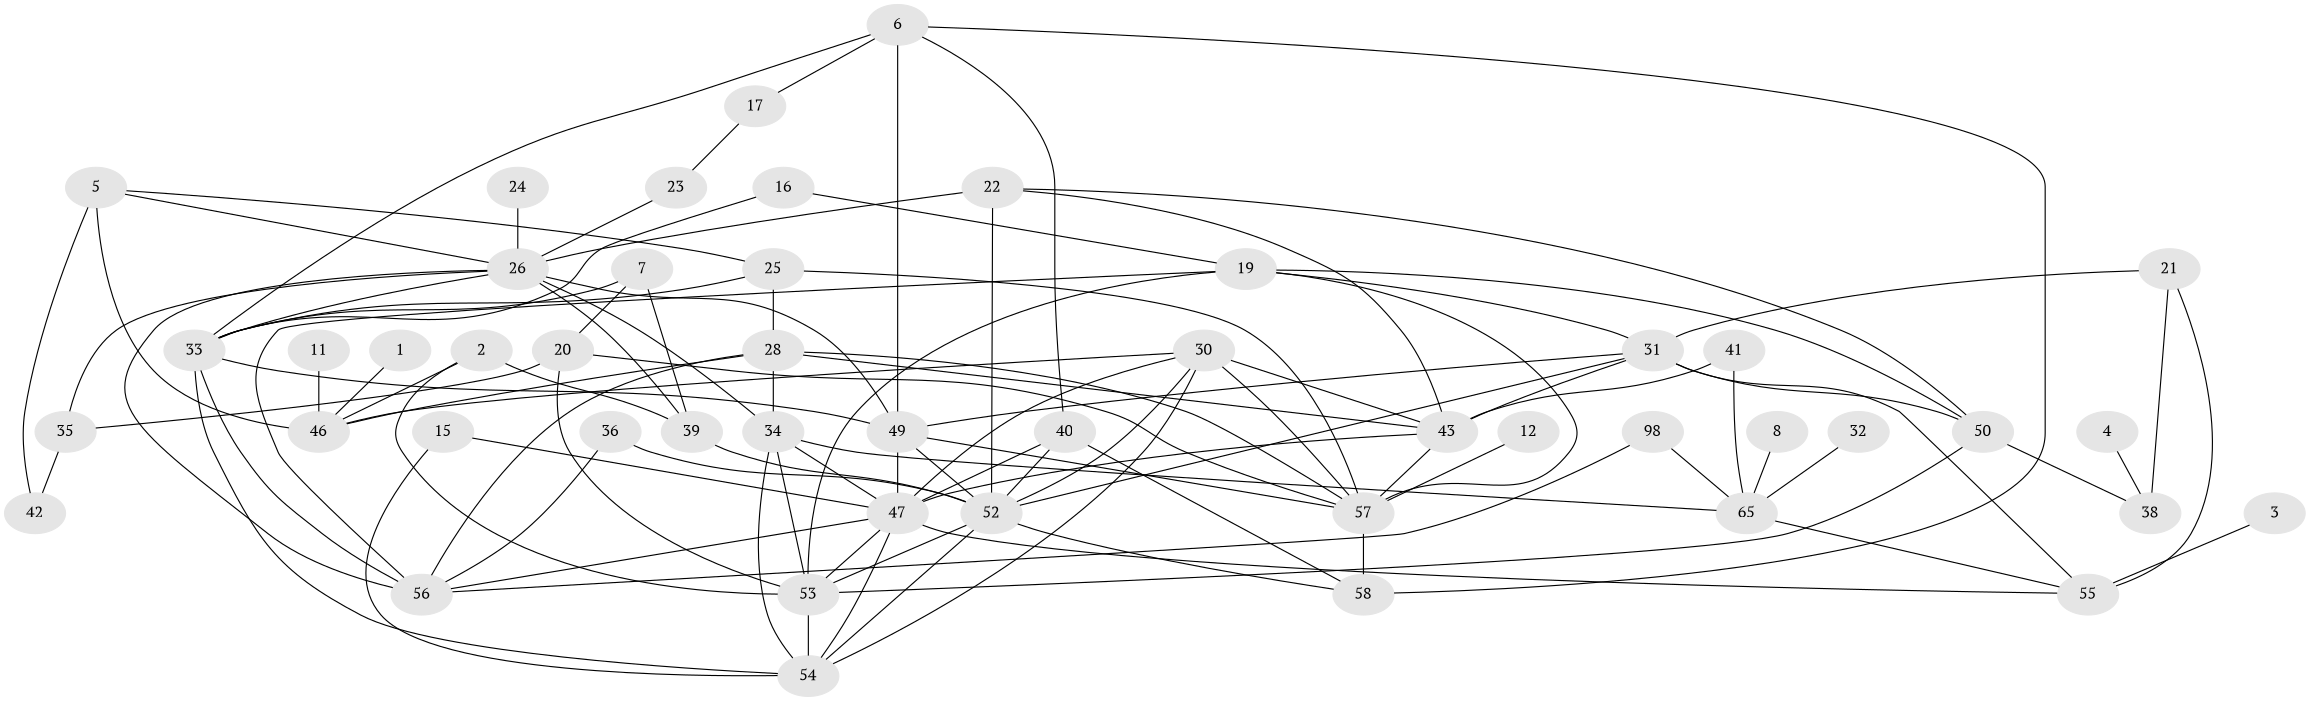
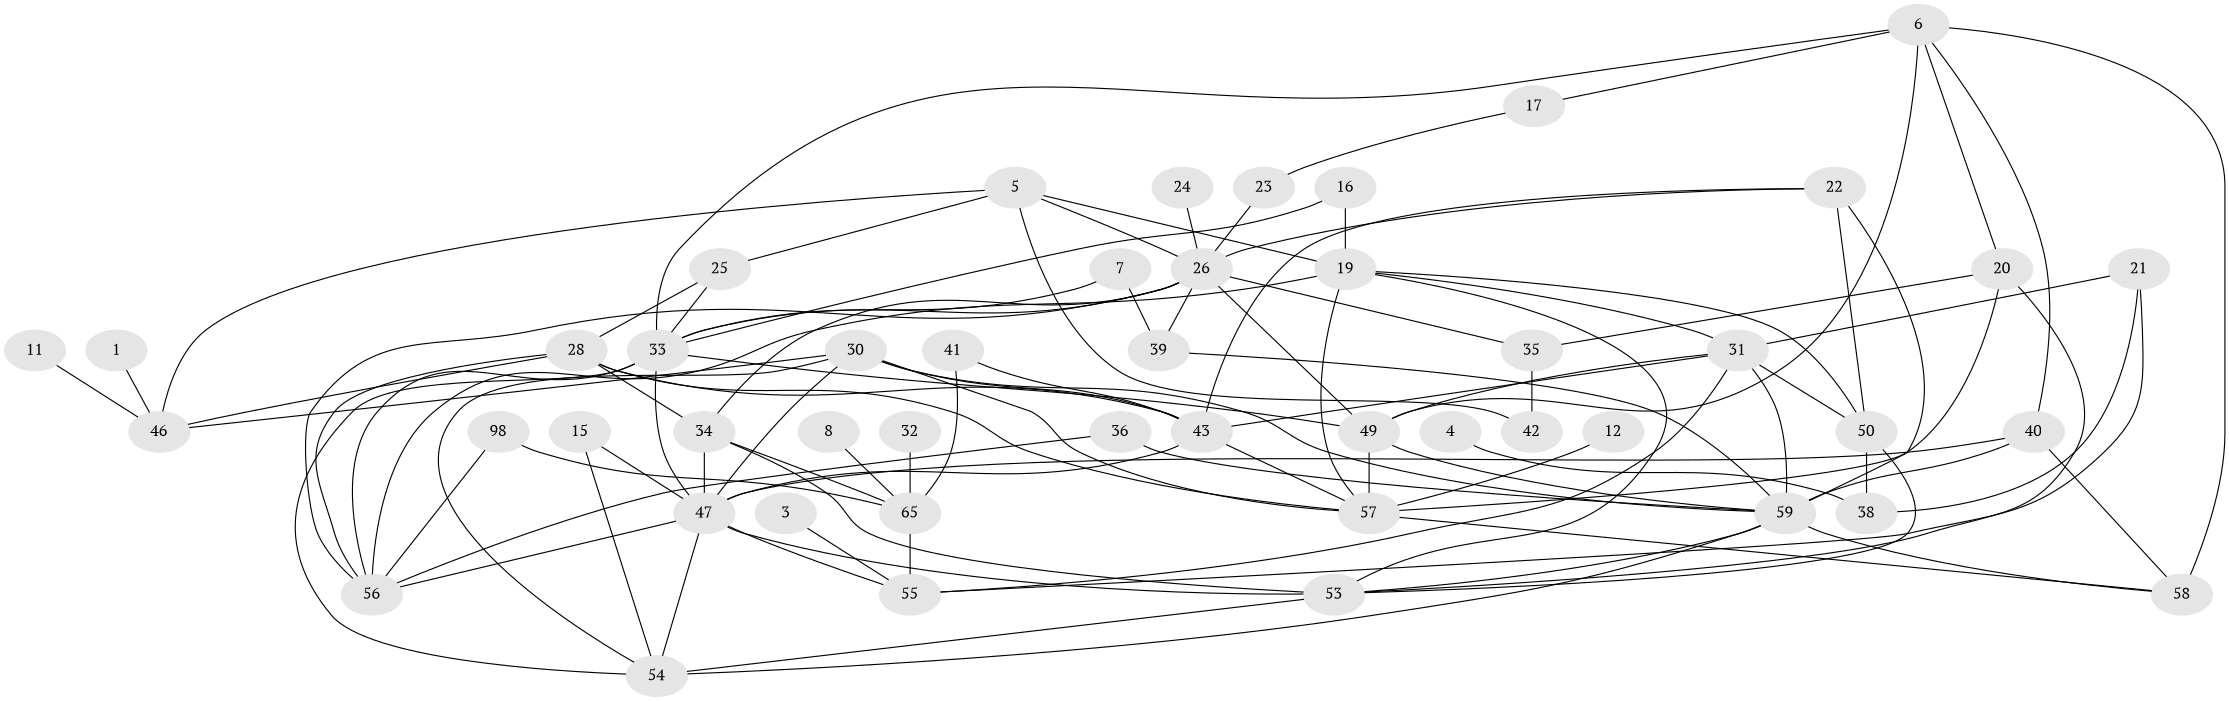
edge "5" -- "19": added
edge "25" -- "57": removed
edge "7" -- "20": now "6" -- "20"
node "2": removed
edge "49" -- "47": now "33" -- "47"
node "52": label "52" -> "59"
edge "34" -- "54": removed
